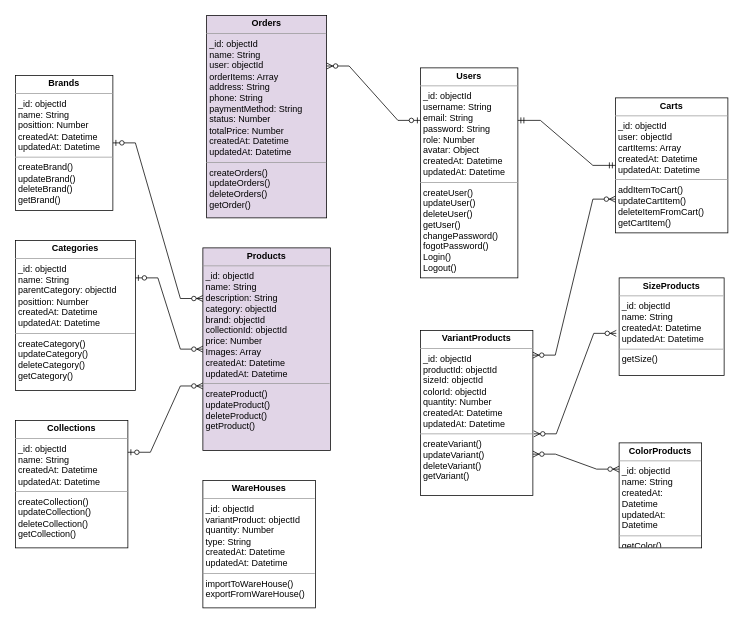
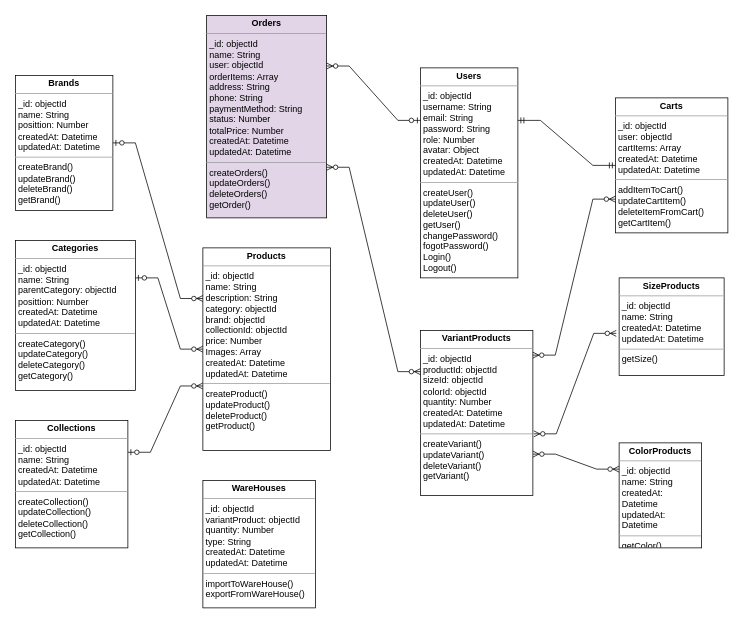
edge "Orders _id: objectId name: String user: objectId orderItems: Array address: String phone: String paymentMethod: String status: Number totalPrice: Number createdAt: Datetime updatedAt: Datetime createOrders() updateOrders() deleteOrders() getOrder()" -- "VariantProducts _id: objectId productId: objectId sizeId: objectId colorId: objectId quantity: Number createdAt: Datetime updatedAt: Datetime createVariant() updateVariant() deleteVariant() getVariant()": added
node "Products _id: objectId name: String description: String category: objectId brand: objectId collectionId: objectId price: Number Images: Array createdAt: Datetime updatedAt: Datetime createProduct() updateProduct() deleteProduct() getProduct()": fillcolor #e1d5e7 -> #ffffff
